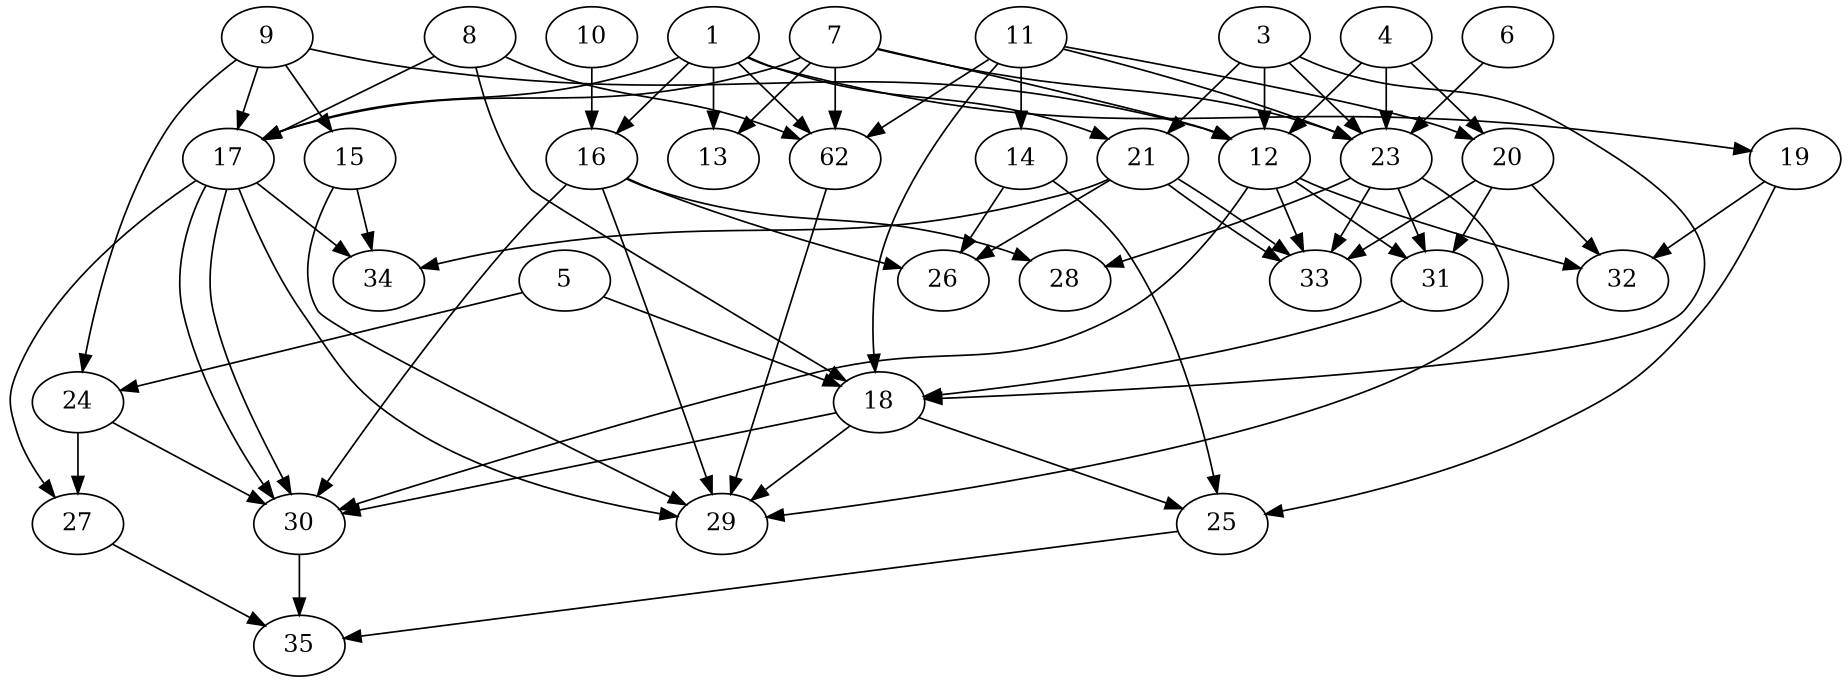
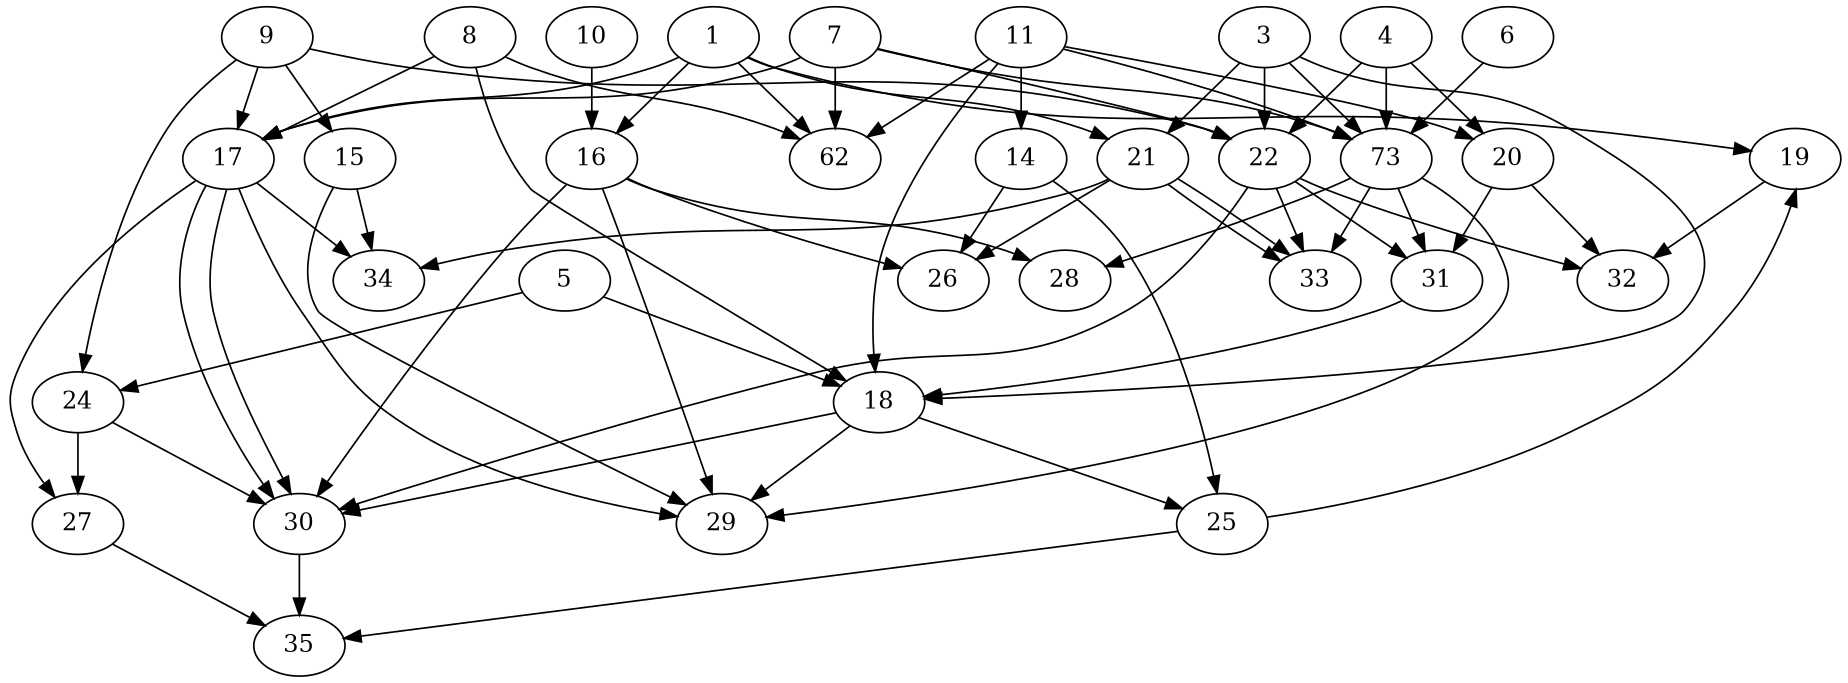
node "13": removed
node "12": label "12" -> "22"
node "23": label "23" -> "73"
edge "20" -> "33": removed
edge "62" -> "29": removed
edge "19" -> "25": reversed
